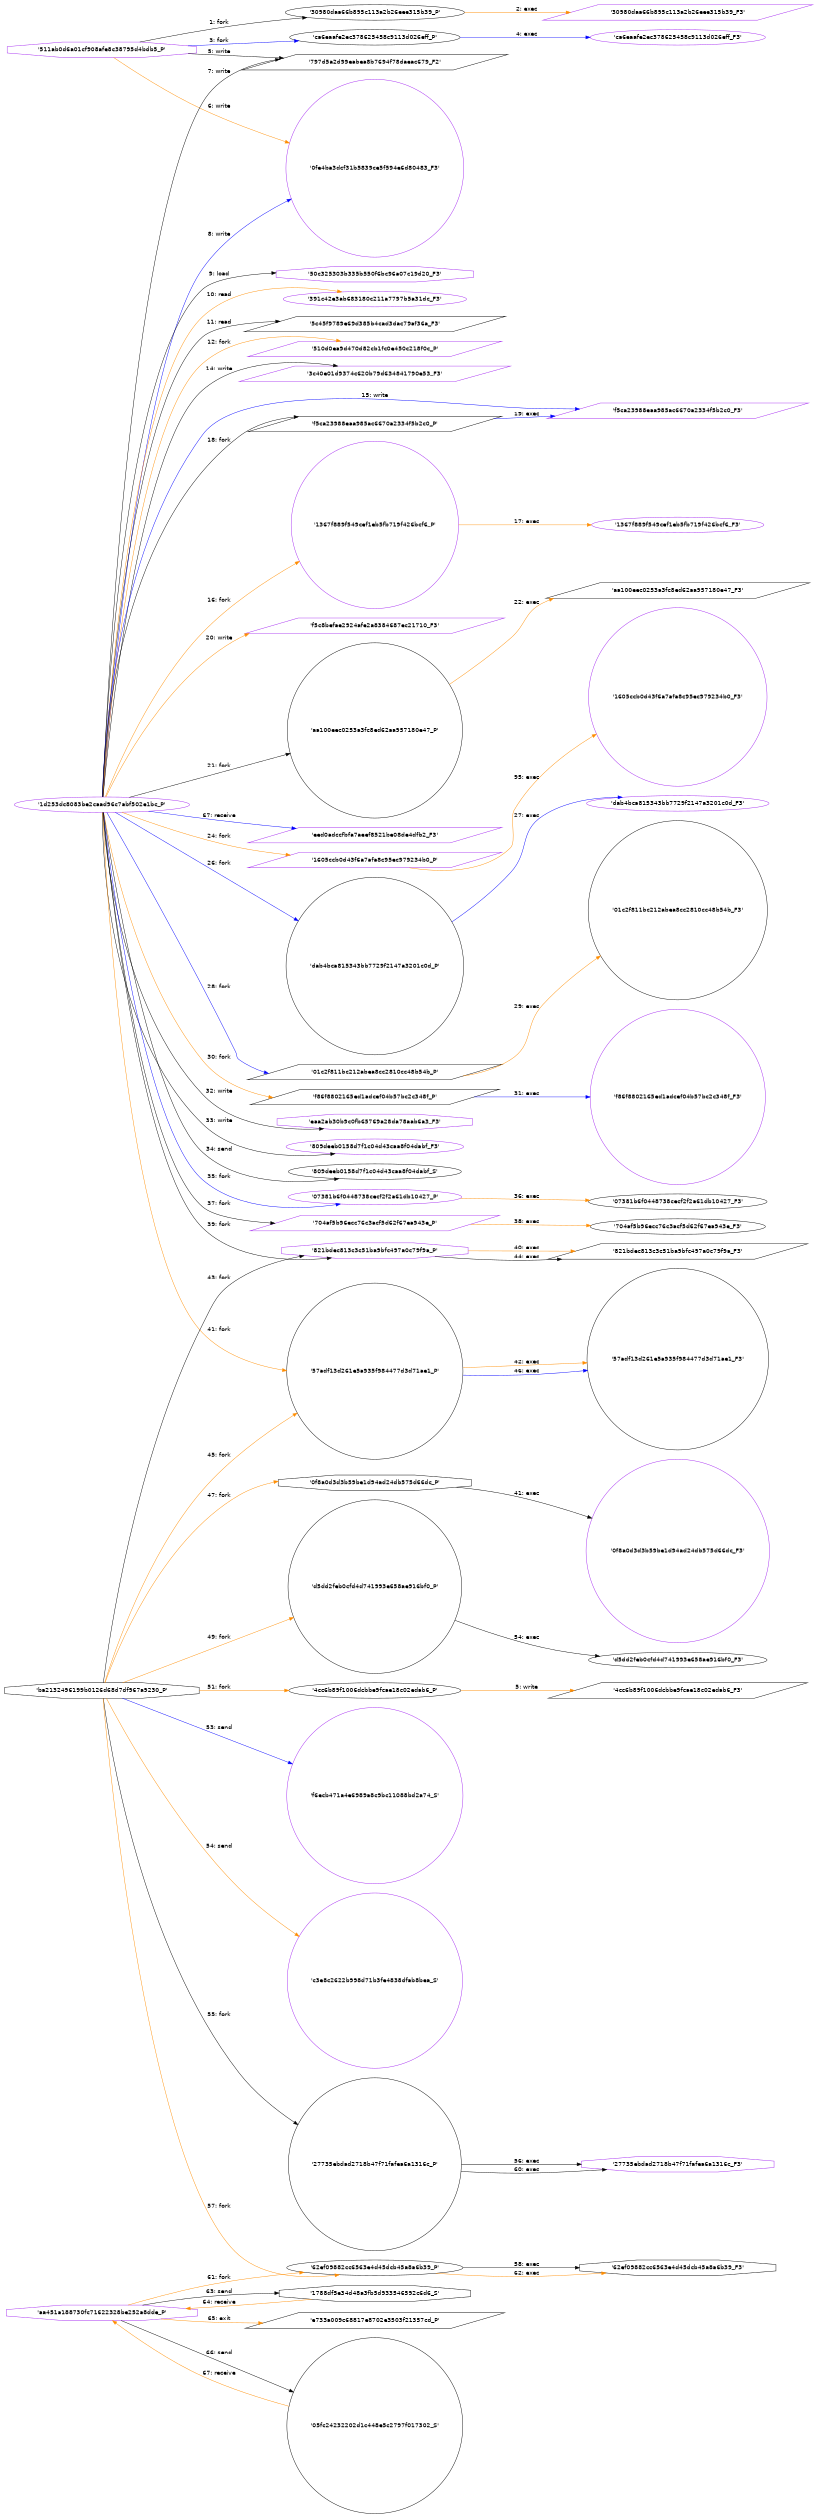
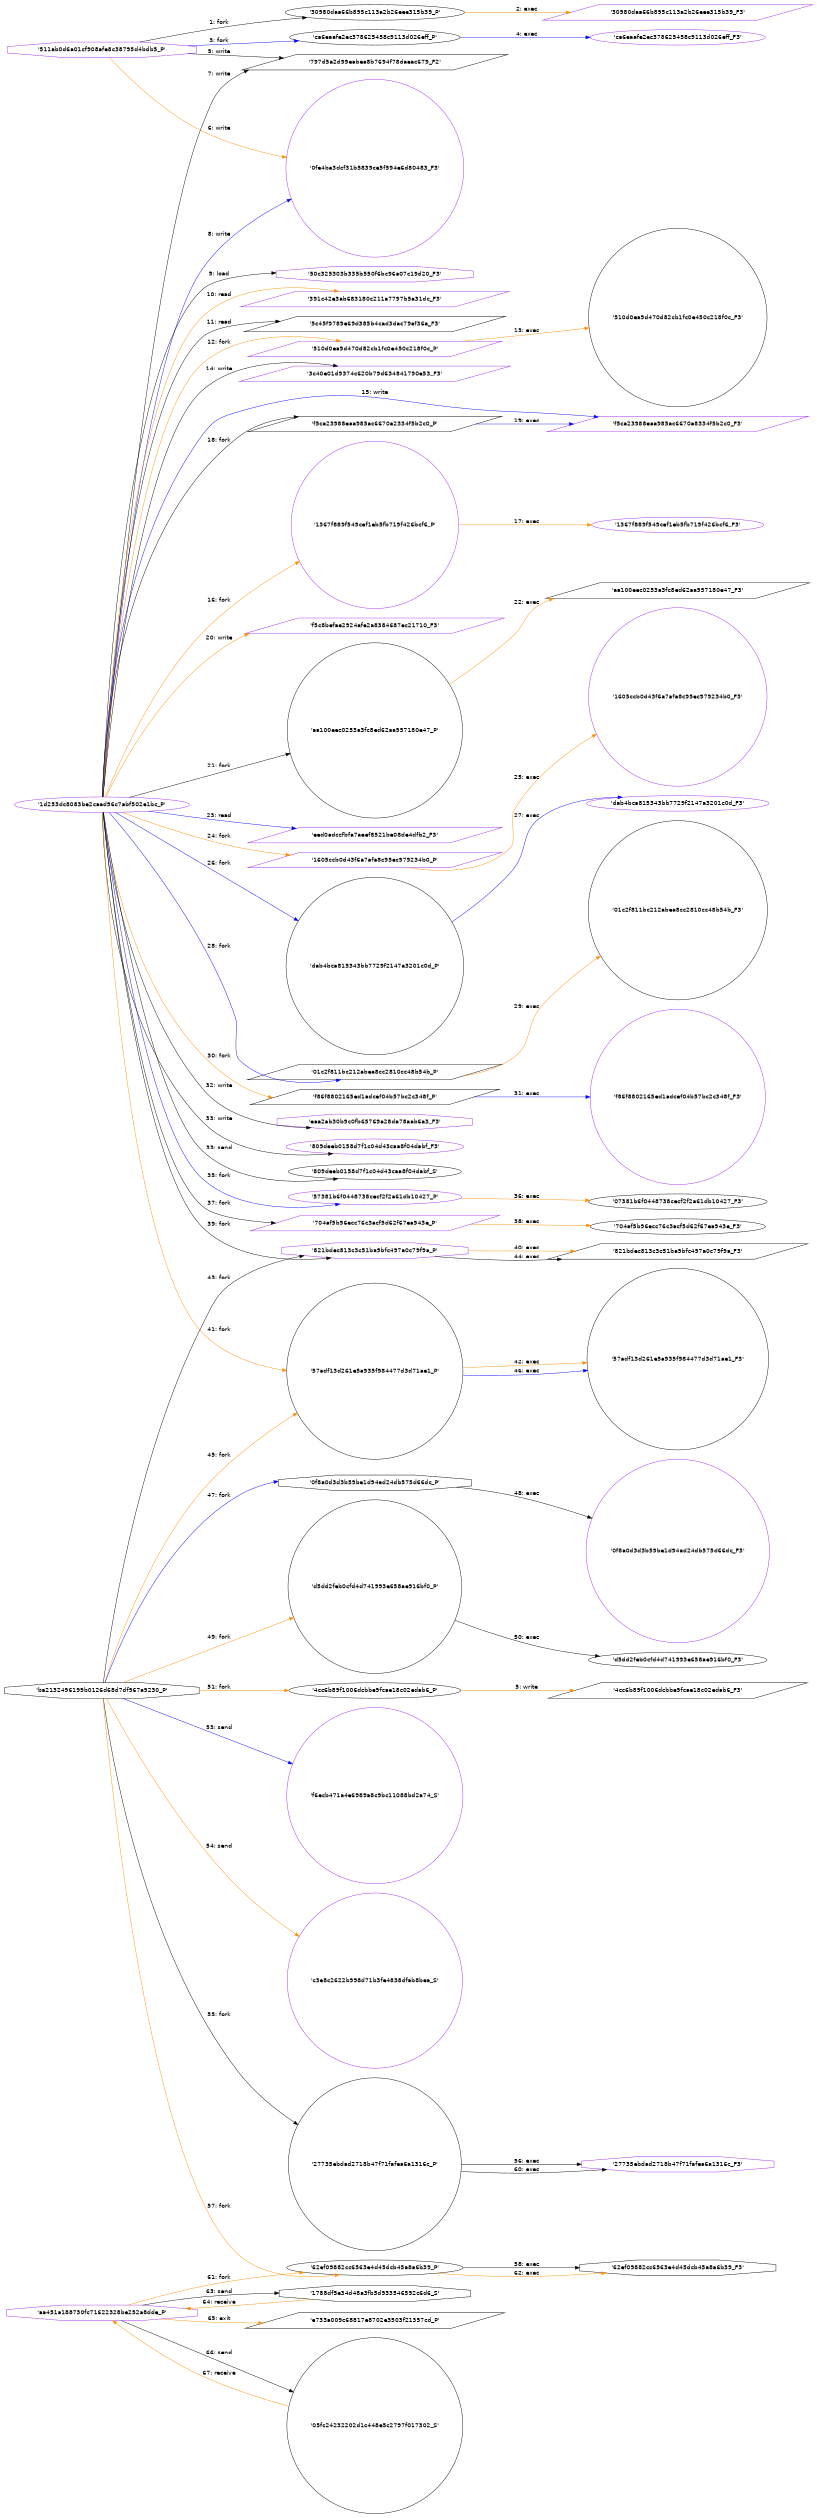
node "'391c42e3ab683180c211a7797b5a31dc_F3'": shape ellipse -> parallelogram
node "'510d0ea9d470d82cb1fc0e450c218f0c_F3'": added
node "'f5ca23988eaa985ac6670a2334f5b2c0_F3'": label "'f5ca23988eaa985ac6670a2334f5b2c0_F3'" -> "'f5ca23988eaa985ac6670a8334f5b2c0_F3'"
edge "'1605ccb0d43f6a7afa8c95ec979234b0_P'" -> "'1605ccb0d43f6a7afa8c95ec979234b0_F3'": label "95: exec" -> "25: exec"
edge "'1d253dc8083be2caad96c7abf502e1bc_P'" -> "'eed0adccfbfa7aeef8521be08de4dfb2_F3'": label "67: receive" -> "23: read"
edge "'1d253dc8083be2caad96c7abf502e1bc_P'" -> "'809deeb0158d7f1c04d43caa8f04dabf_S'": label "34: send" -> "33: send"
node "'07381b6f0448738cecf2f2a61db10427_P'": label "'07381b6f0448738cecf2f2a61db10427_P'" -> "'57381b6f0448738cecf2f2a61db10427_P'"
edge "'0f8a0d3d3b59be1d94ad24db575d66dc_P'" -> "'0f8a0d3d3b59be1d94ad24db575d66dc_F3'": label "41: exec" -> "48: exec"
edge "'ba2132496199b0126d68d7df967a9230_P'" -> "'0f8a0d3d3b59be1d94ad24db575d66dc_P'": color darkorange -> blue
edge "'d5dd2feb0cfd4d741993e658ae916bf0_P'" -> "'d5dd2feb0cfd4d741993e658ae916bf0_F3'": label "54: exec" -> "50: exec"
